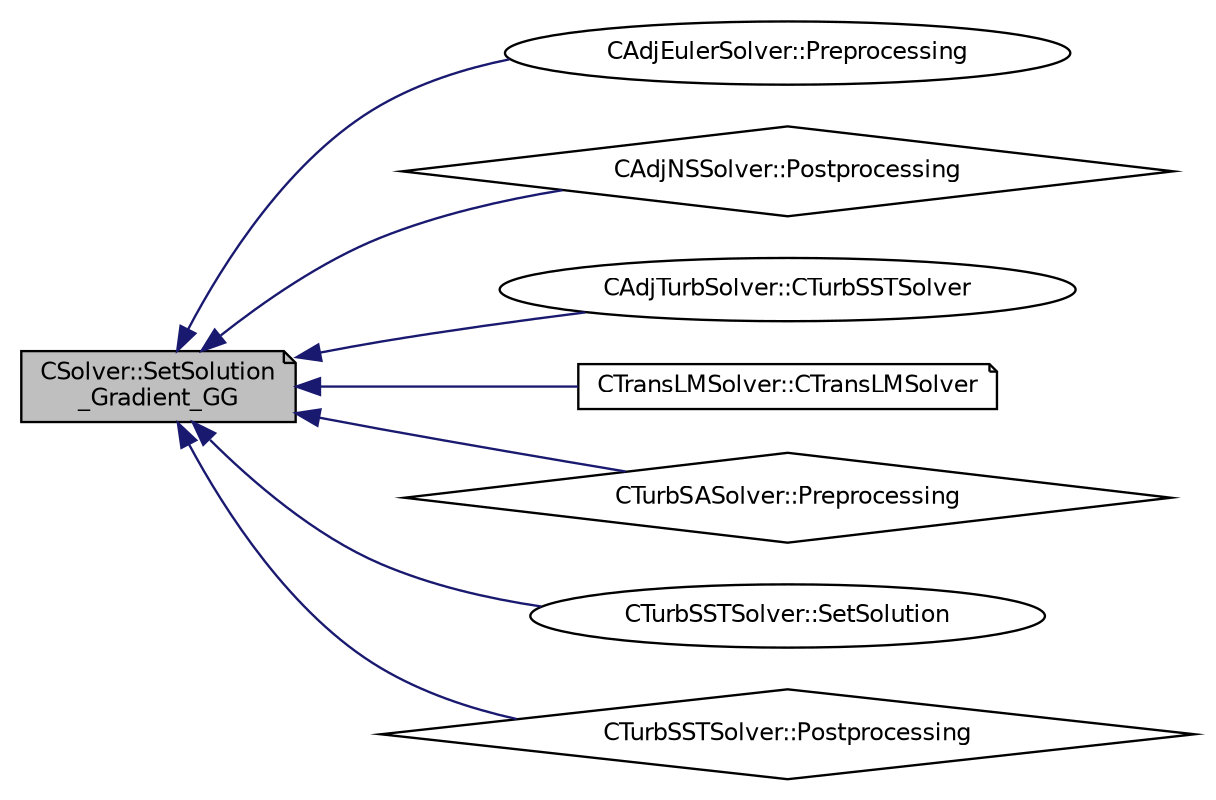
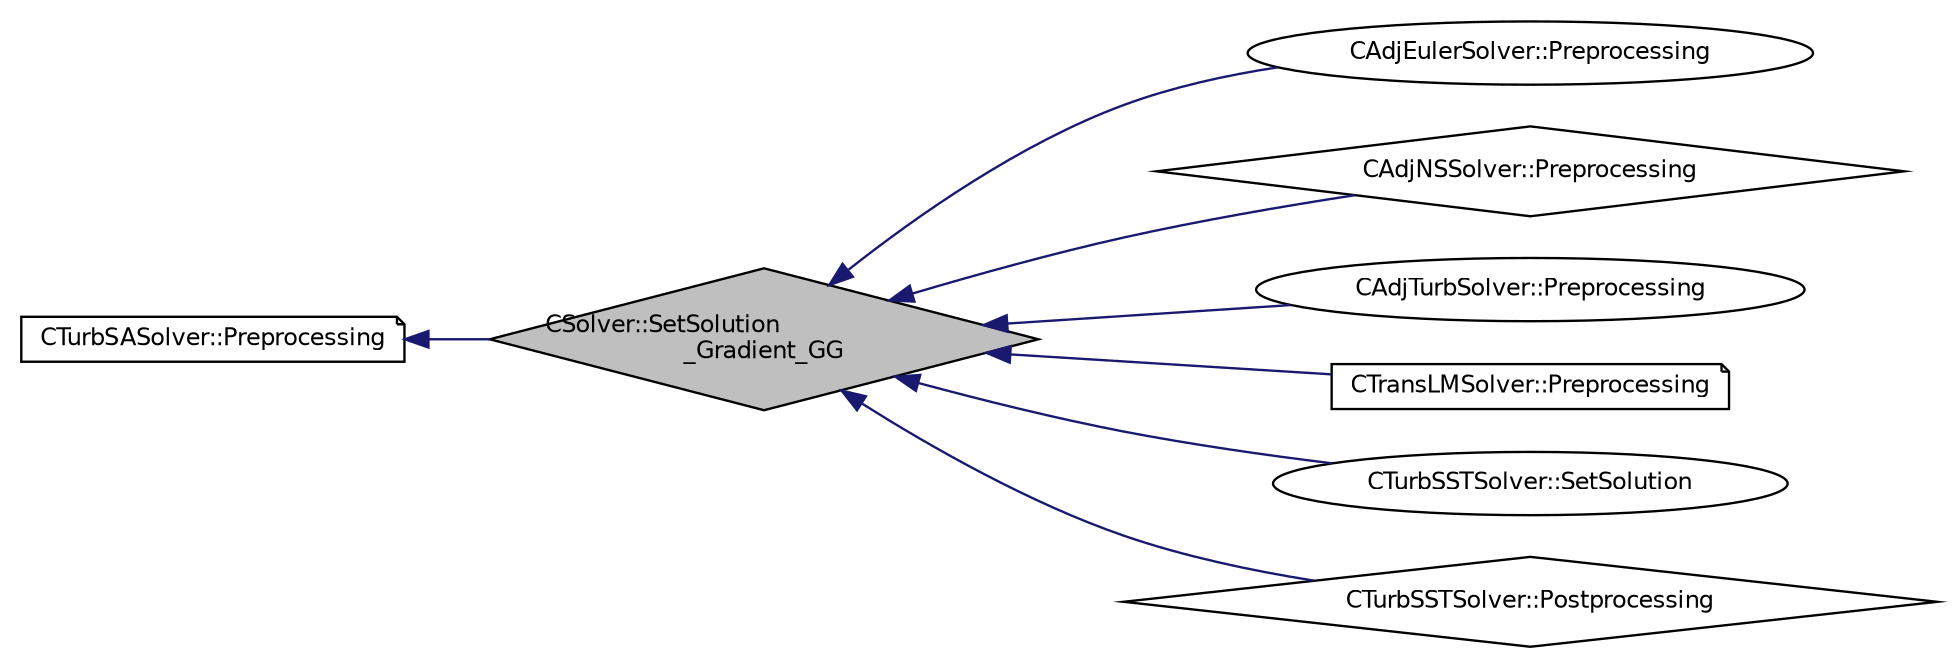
node "CAdjNSSolver::Postprocessing": label "CAdjNSSolver::Postprocessing" -> "CAdjNSSolver::Preprocessing"
node "CAdjTurbSolver::CTurbSSTSolver": label "CAdjTurbSolver::CTurbSSTSolver" -> "CAdjTurbSolver::Preprocessing"
node "CSolver::SetSolution _Gradient_GG": shape note -> diamond
node "CTransLMSolver::CTransLMSolver": label "CTransLMSolver::CTransLMSolver" -> "CTransLMSolver::Preprocessing"
edge "CTurbSASolver::Preprocessing" -> "CSolver::SetSolution _Gradient_GG": reversed
node "CTurbSASolver::Preprocessing": shape diamond -> note
